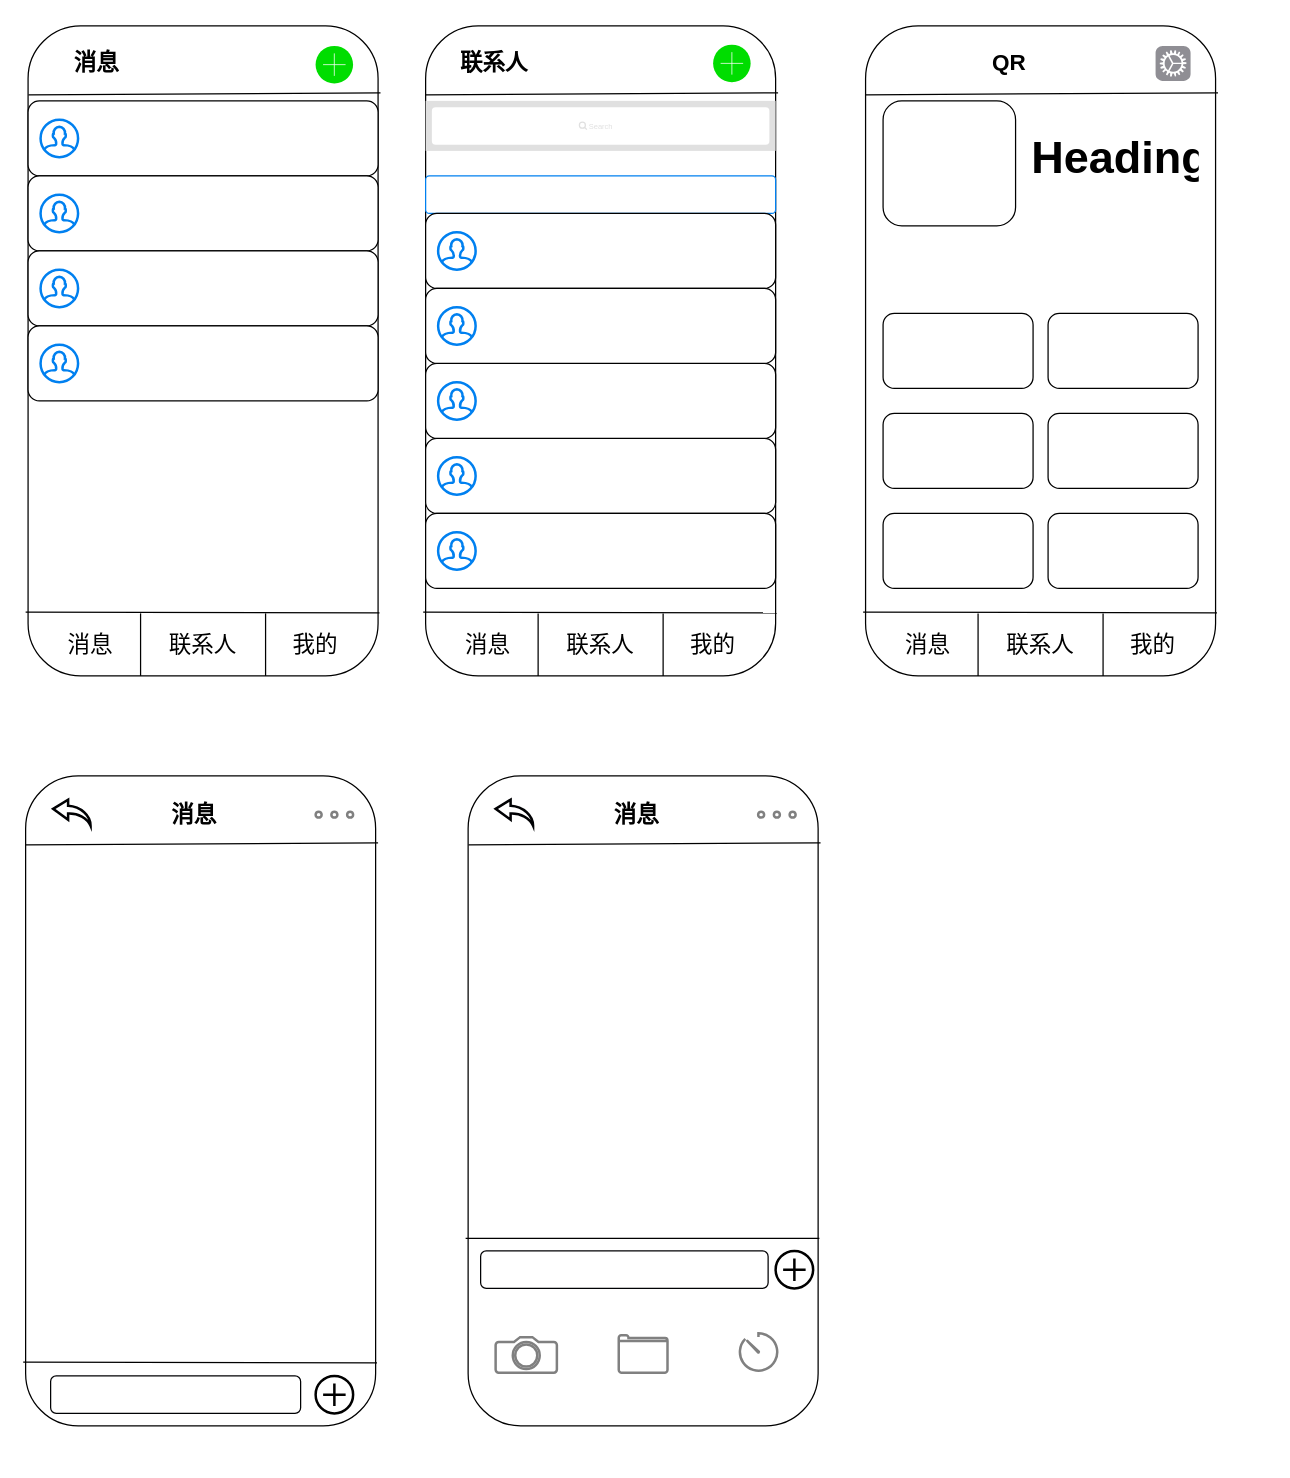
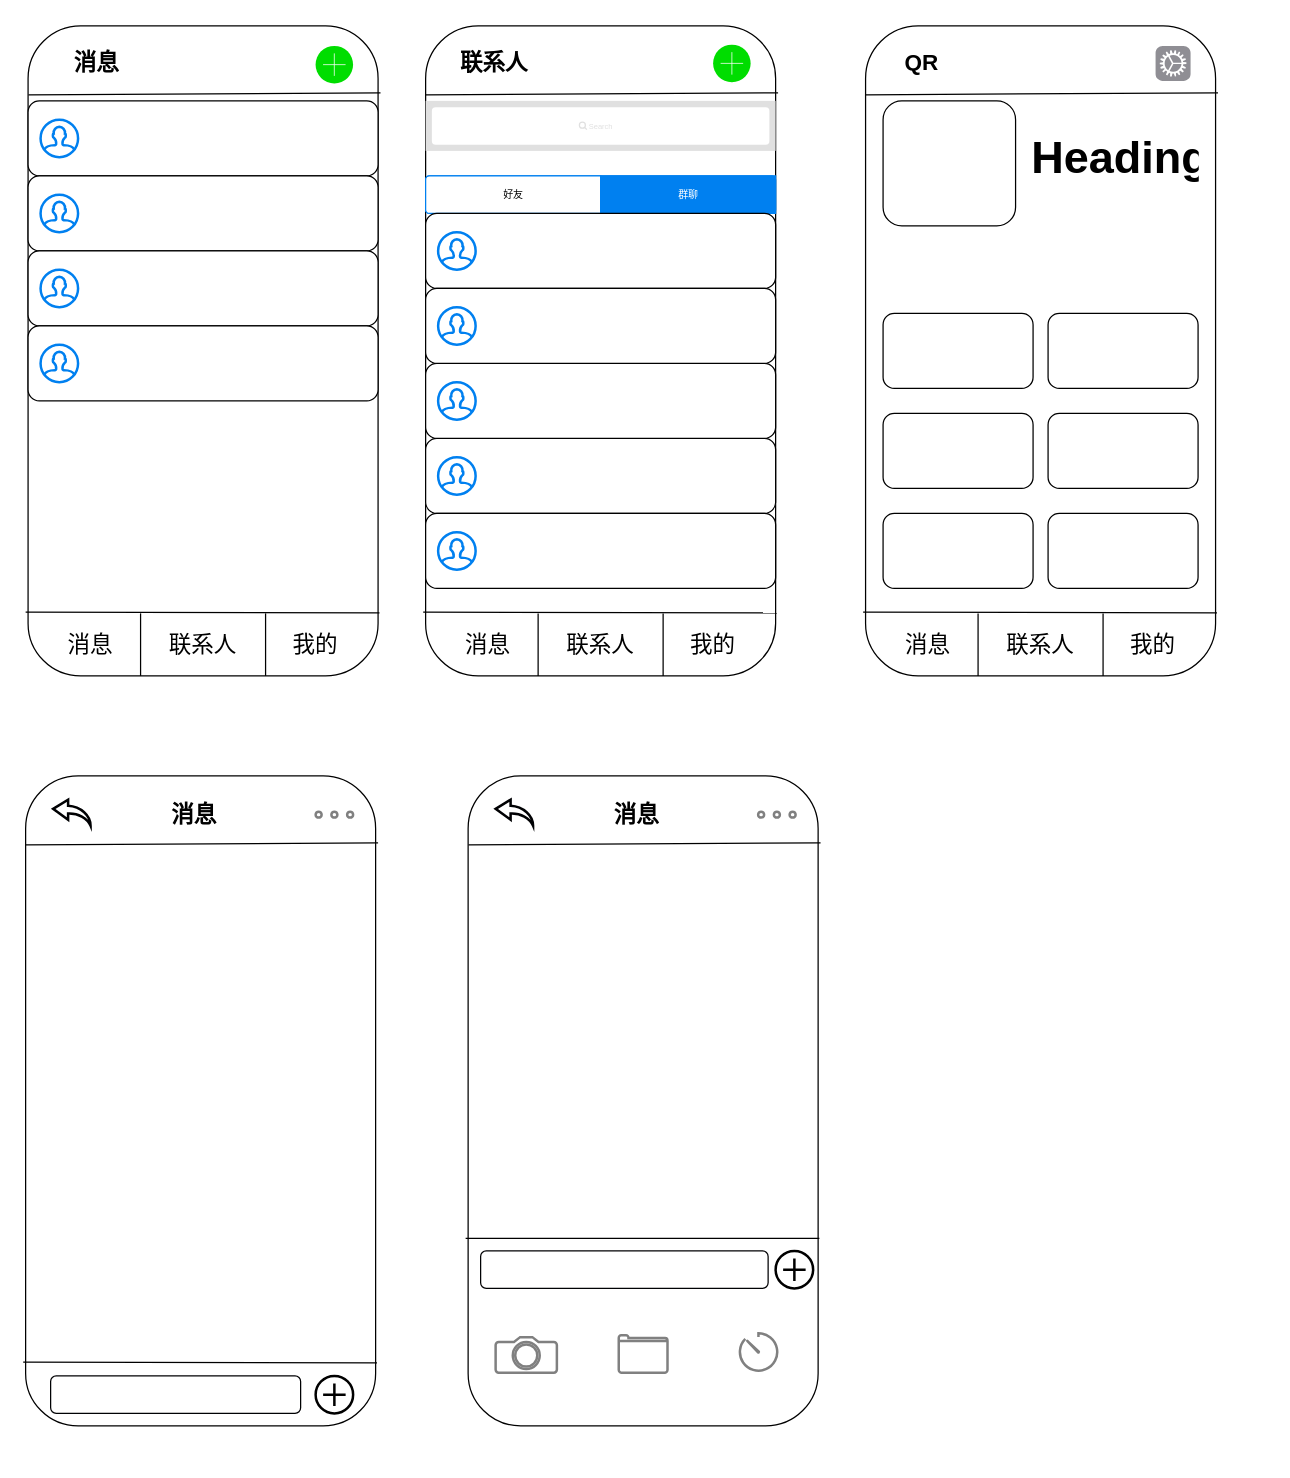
node "QR": moved (1009, 63) -> (922, 63)
node "好友": added
node "群聊": added
